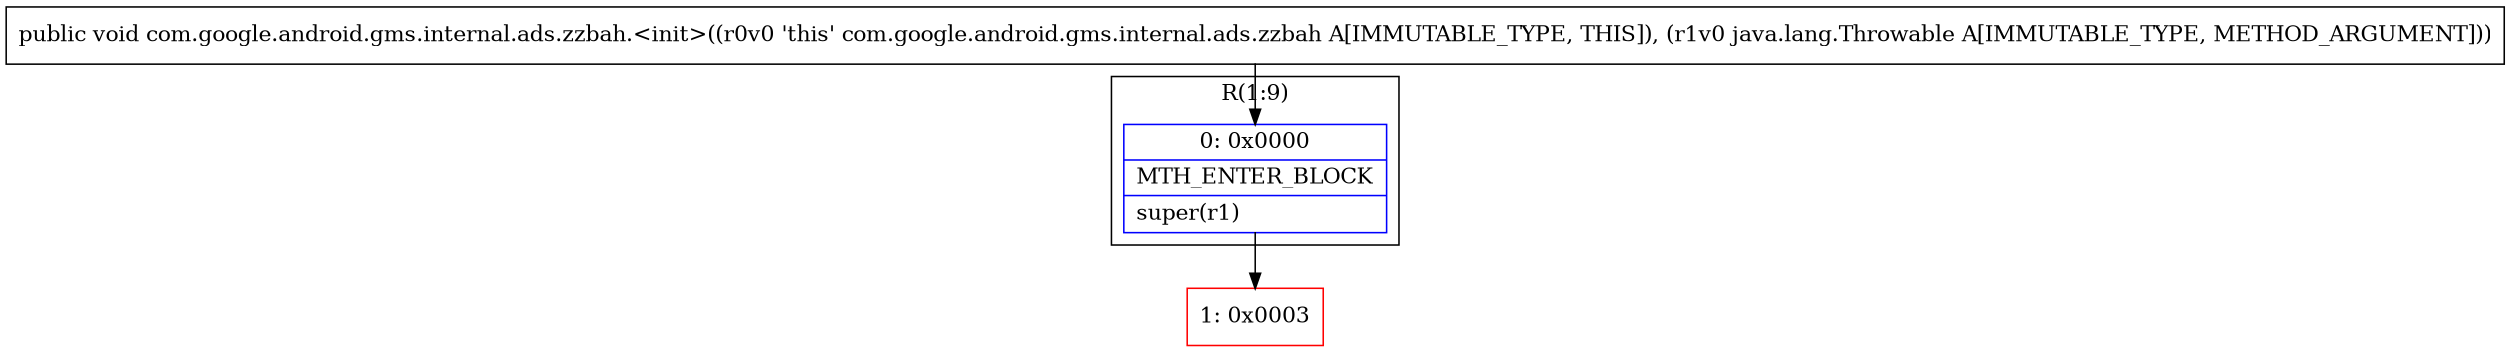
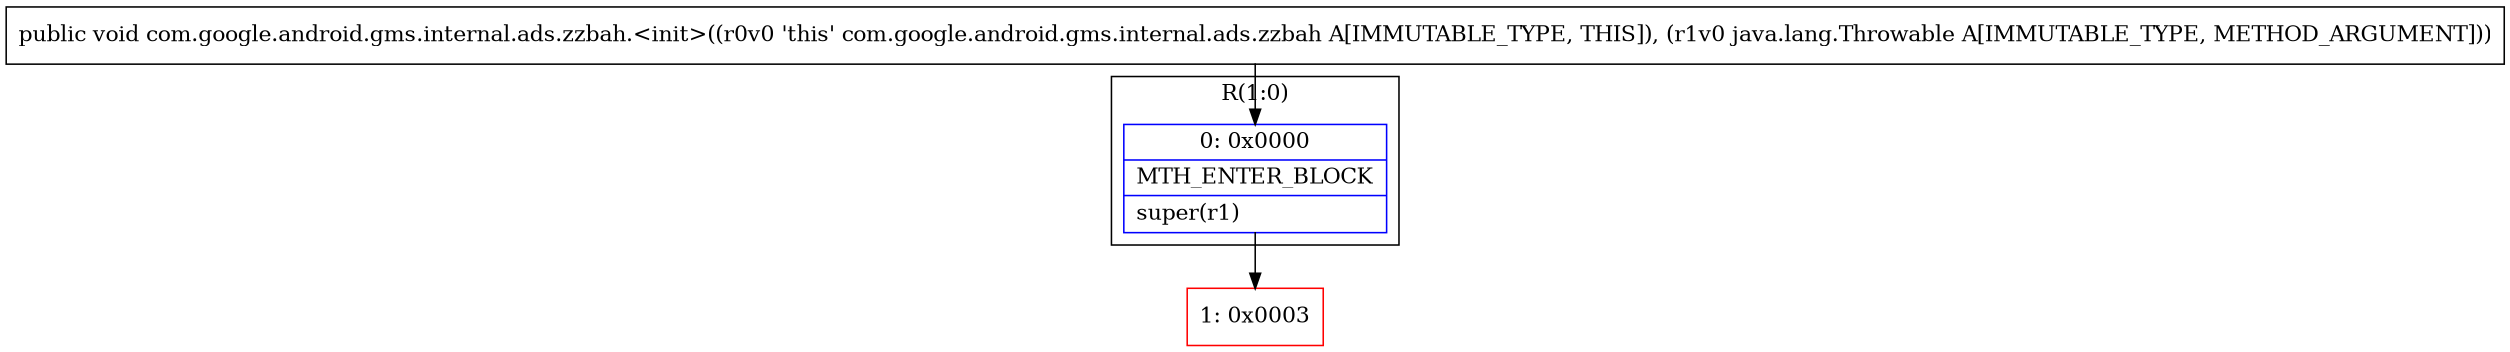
cluster "R(1:9)": label "R(1:9)" -> "R(1:0)"
